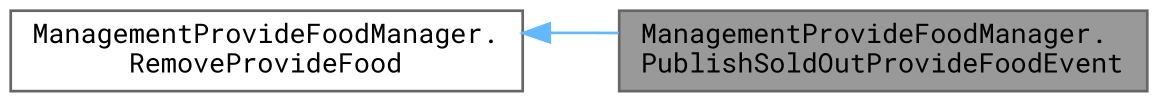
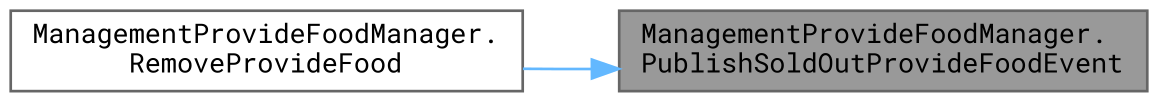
edge "ManagementProvideFoodManager. PublishSoldOutProvideFoodEvent" -> "ManagementProvideFoodManager. RemoveProvideFood": reversed
